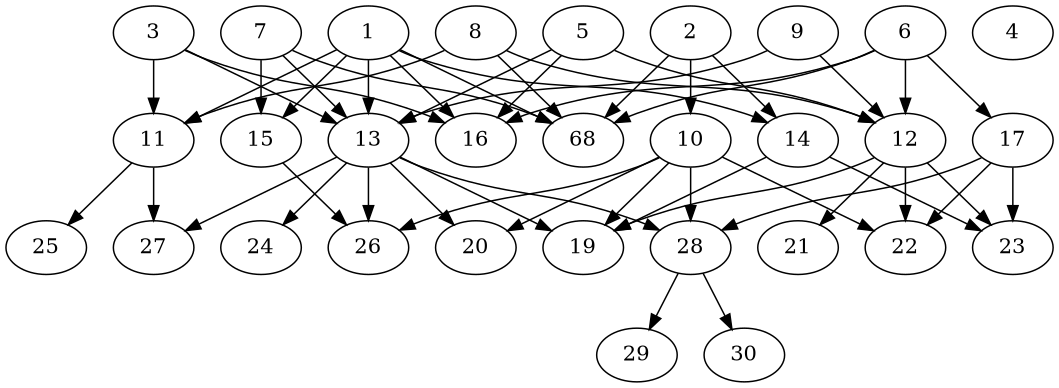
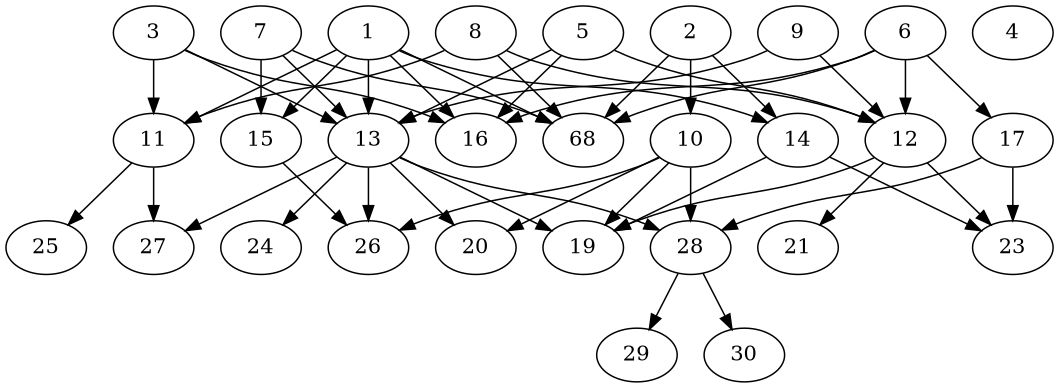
node "22": removed
